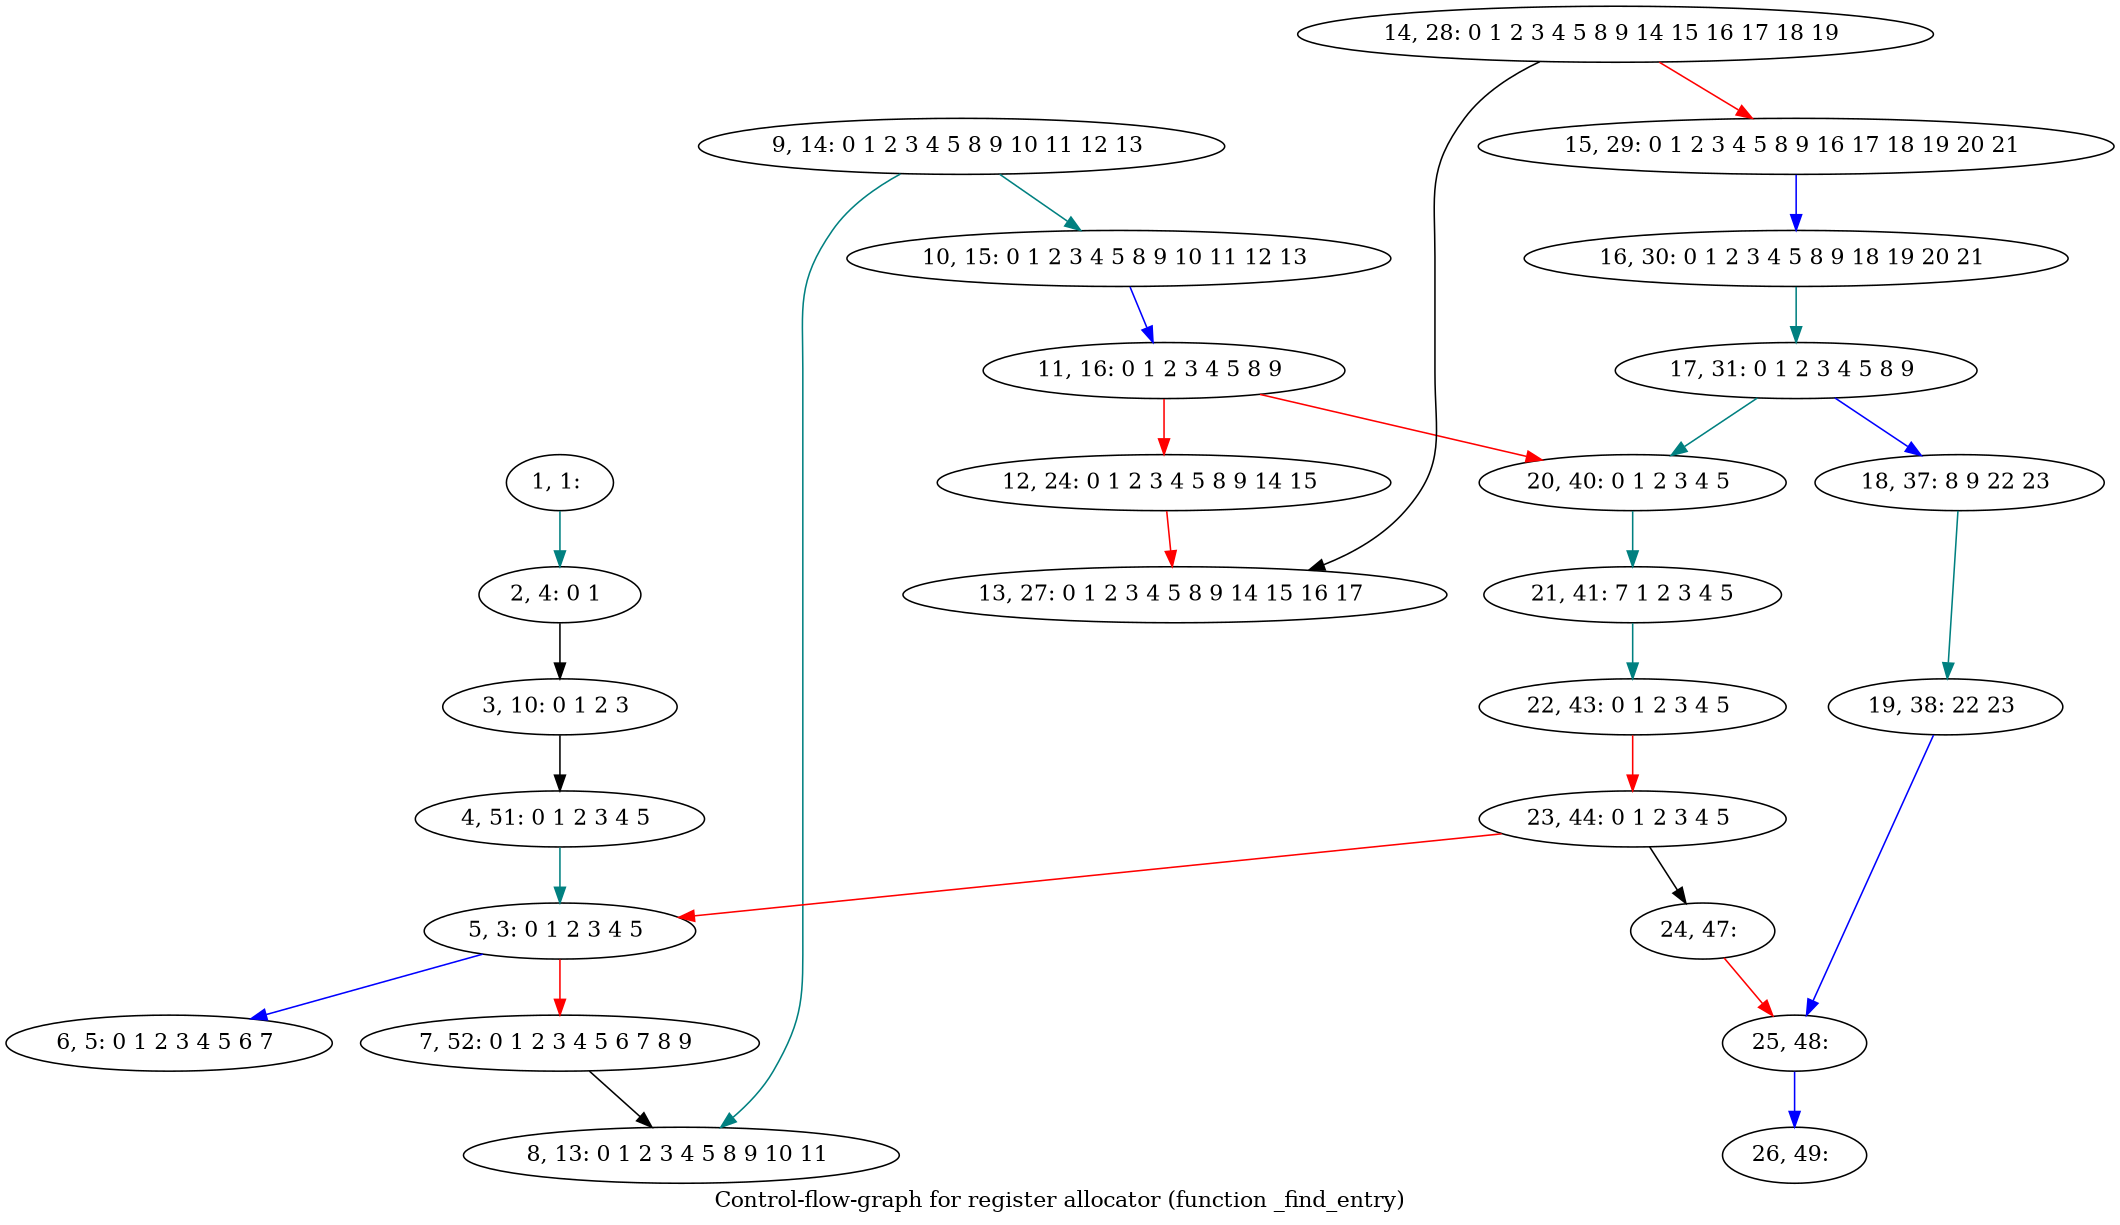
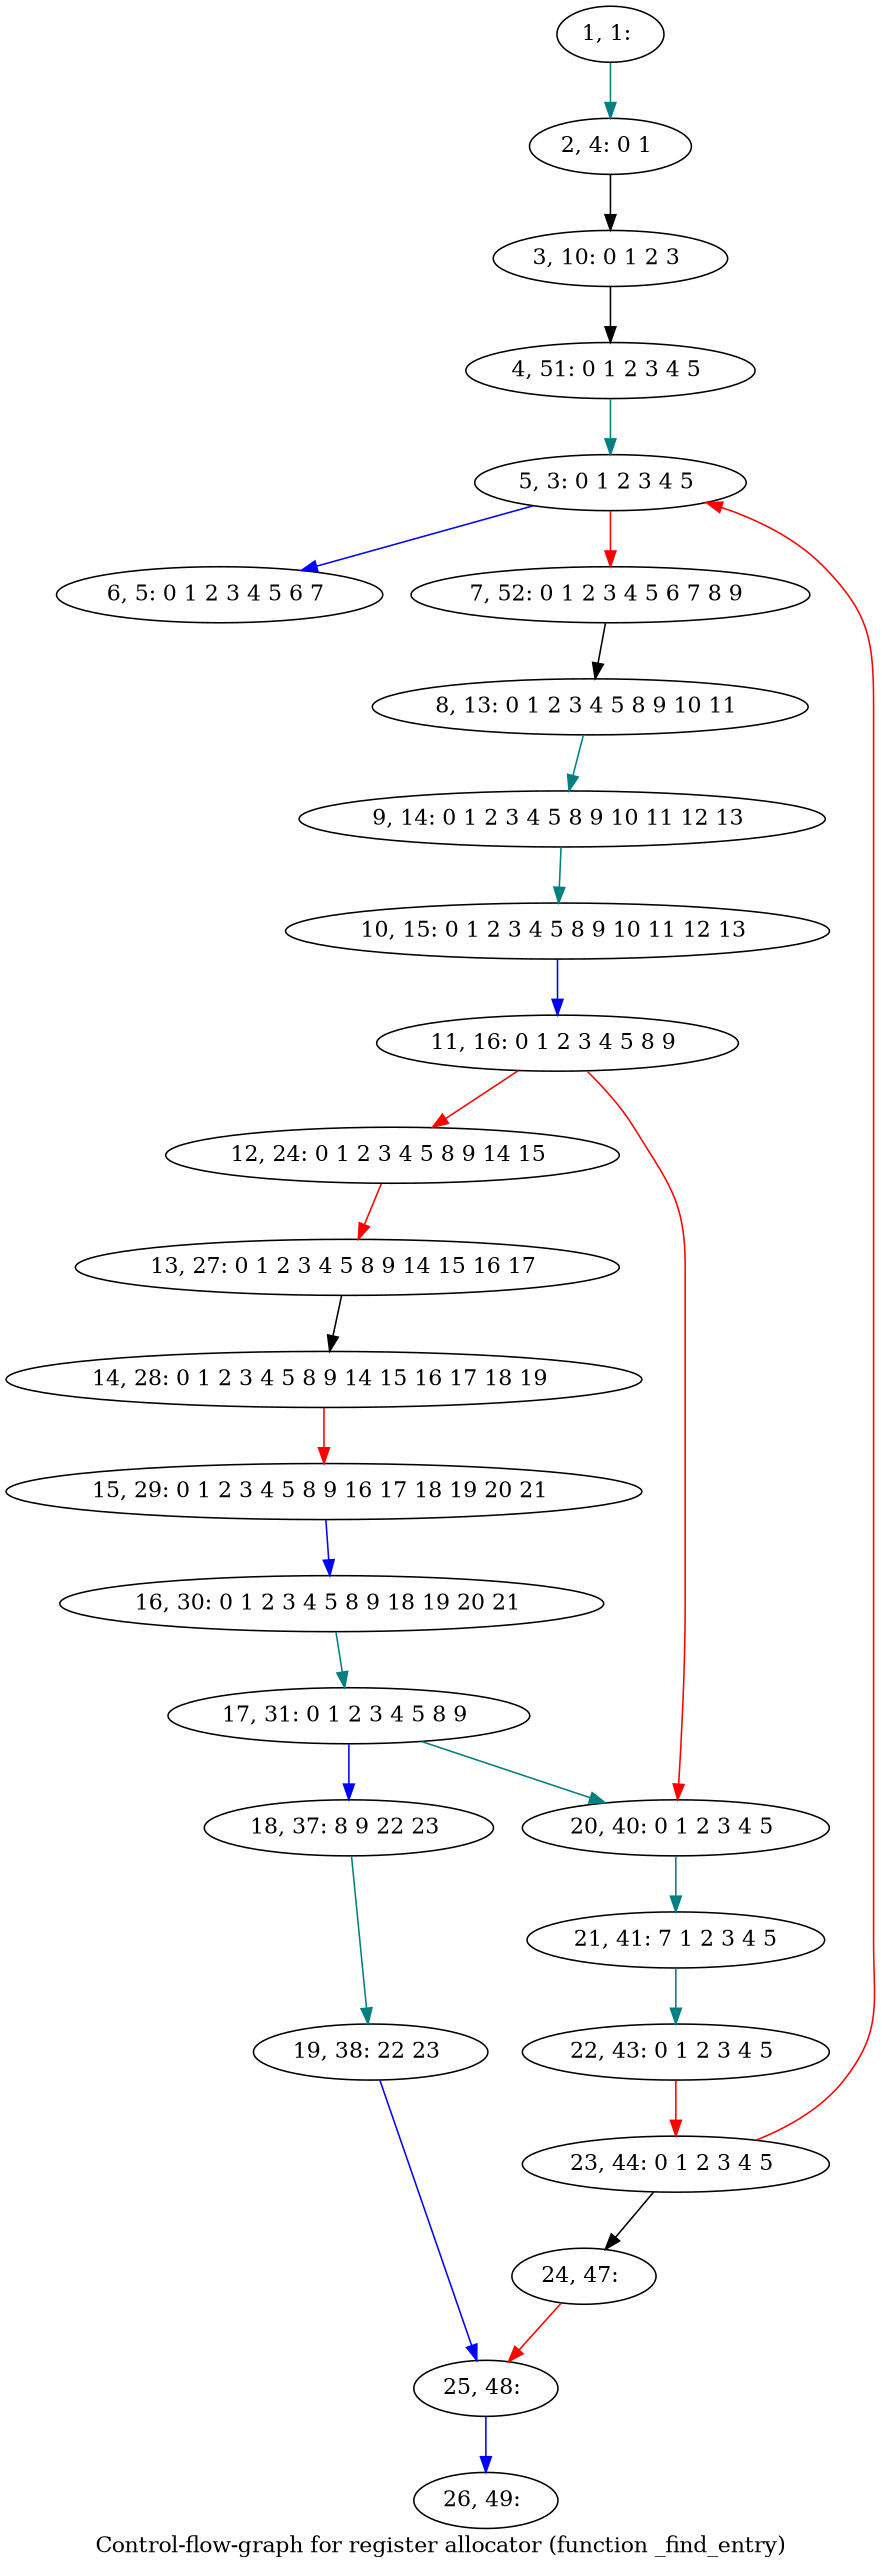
edge "14, 28: 0 1 2 3 4 5 8 9 14 15 16 17 18 19" -> "13, 27: 0 1 2 3 4 5 8 9 14 15 16 17": reversed
edge "9, 14: 0 1 2 3 4 5 8 9 10 11 12 13" -> "8, 13: 0 1 2 3 4 5 8 9 10 11": reversed
